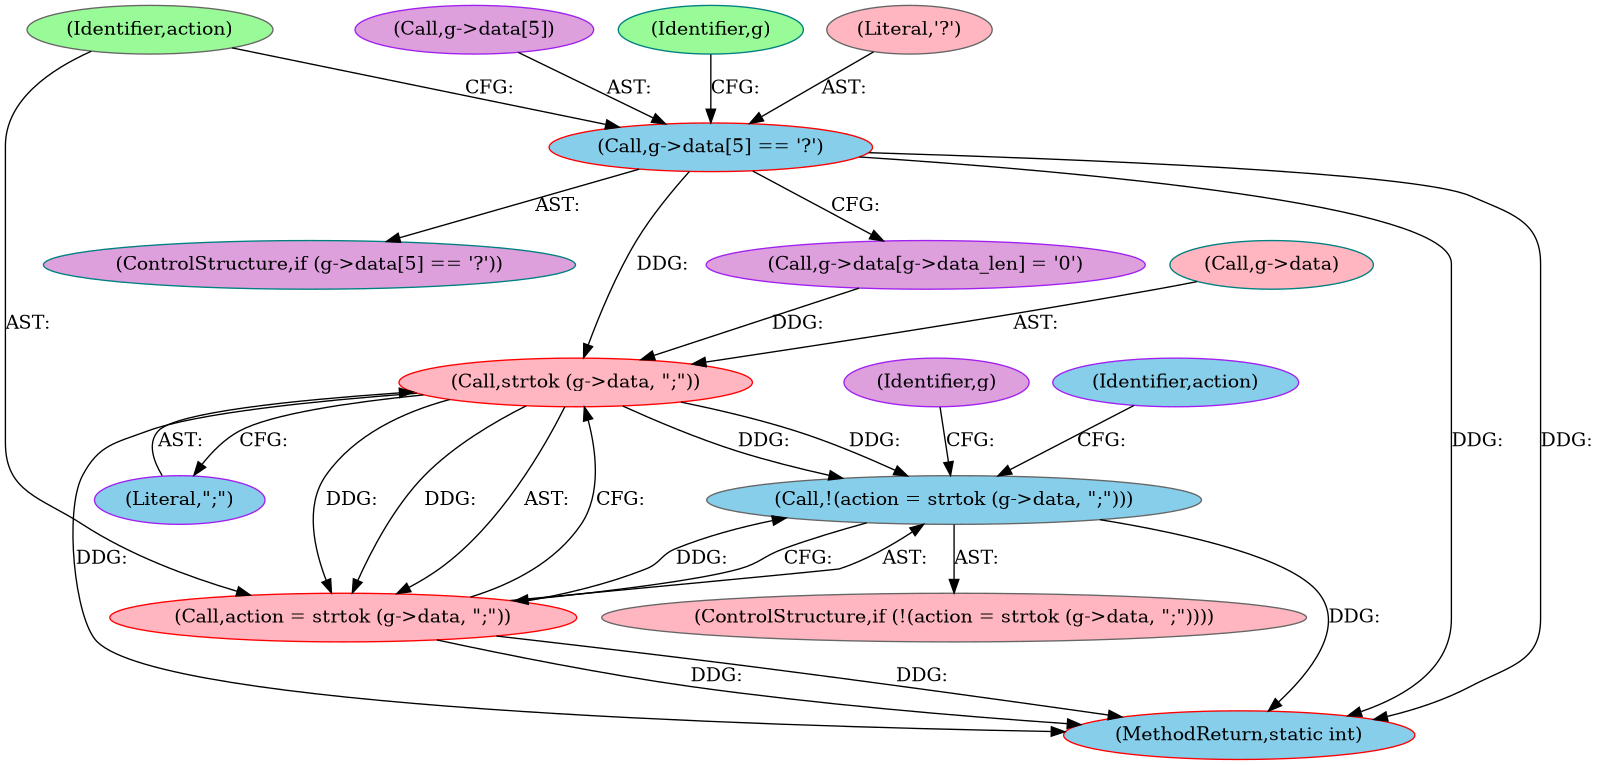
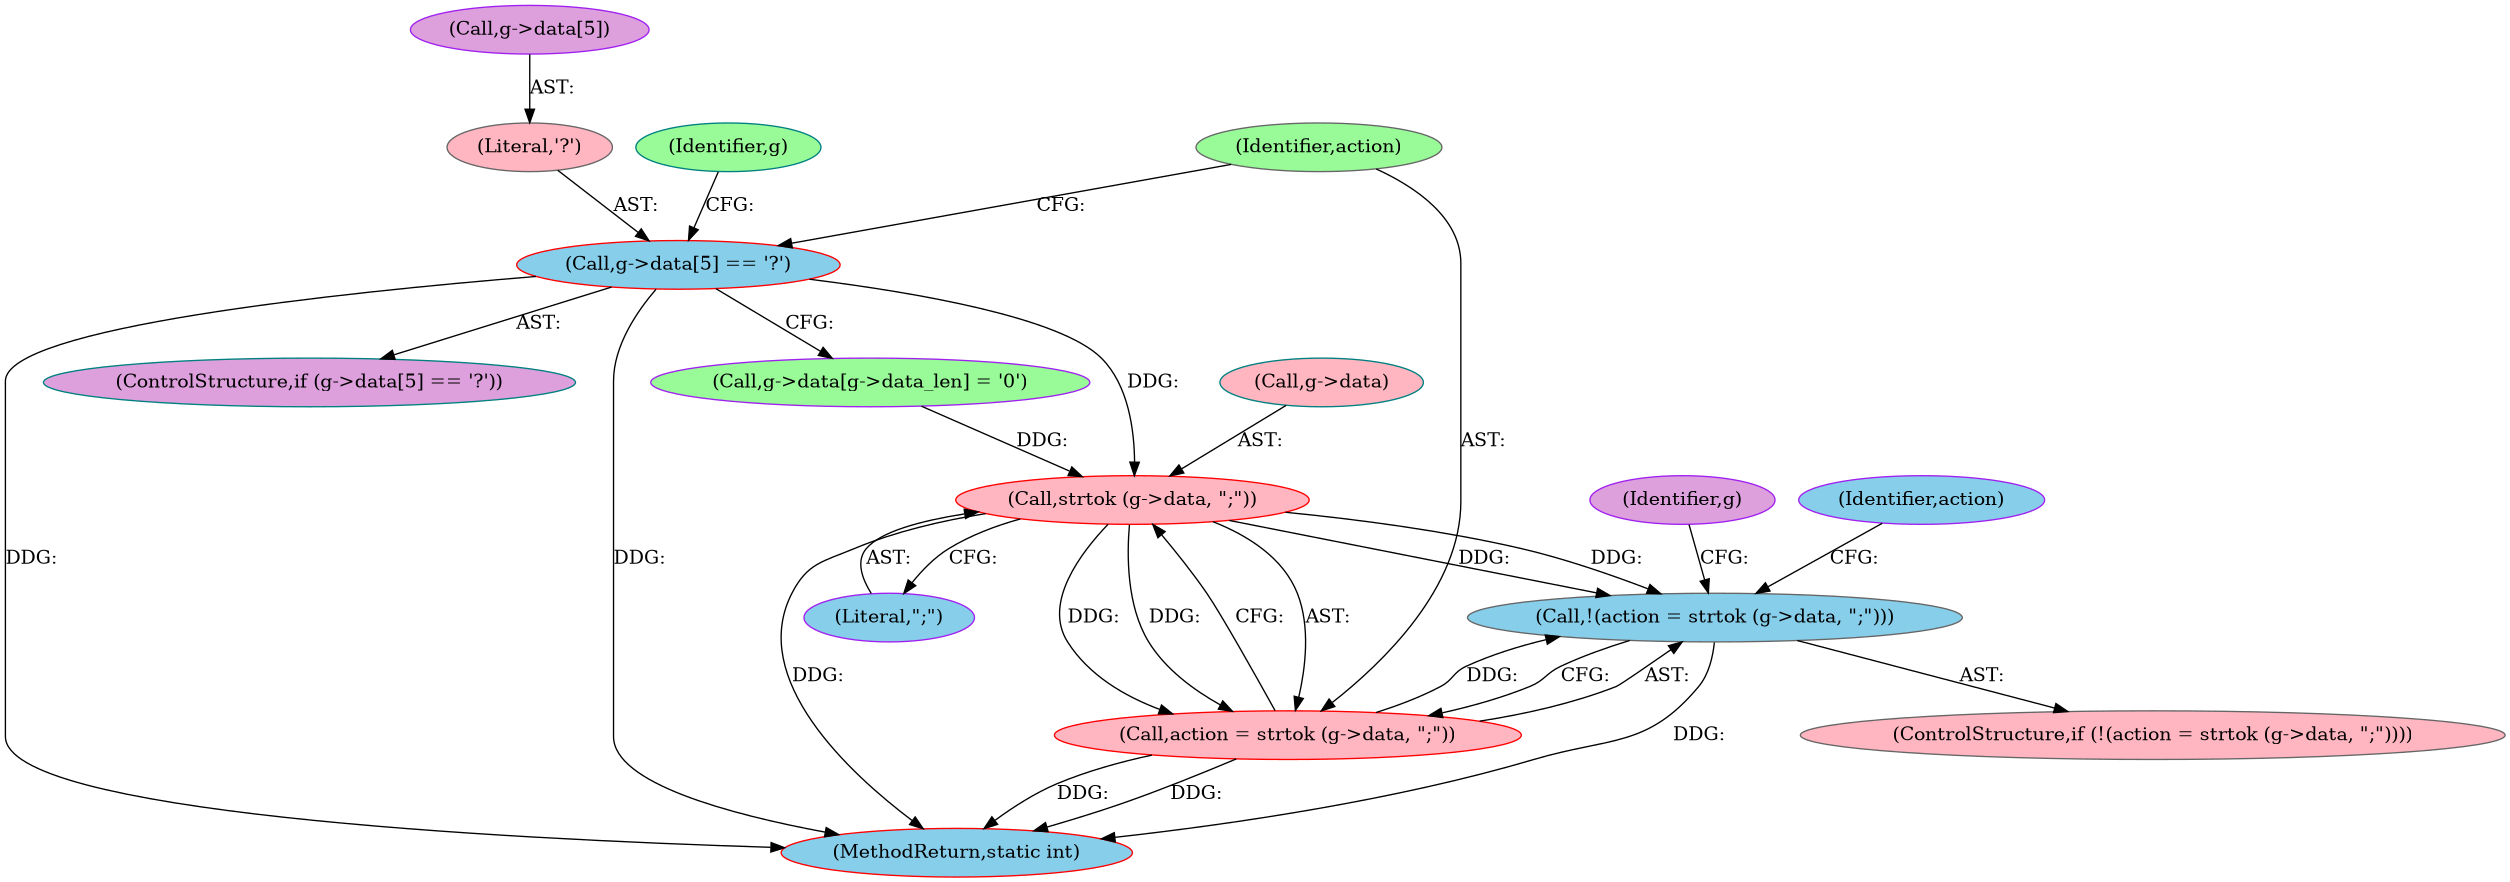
edge "(Call,g->data[5])" -> "(Call,g->data[5] == '?')": now "(Call,g->data[5])" -> "(Literal,'?')"
node "(Call,g->data[g->data_len] = '0')": fillcolor plum -> palegreen
